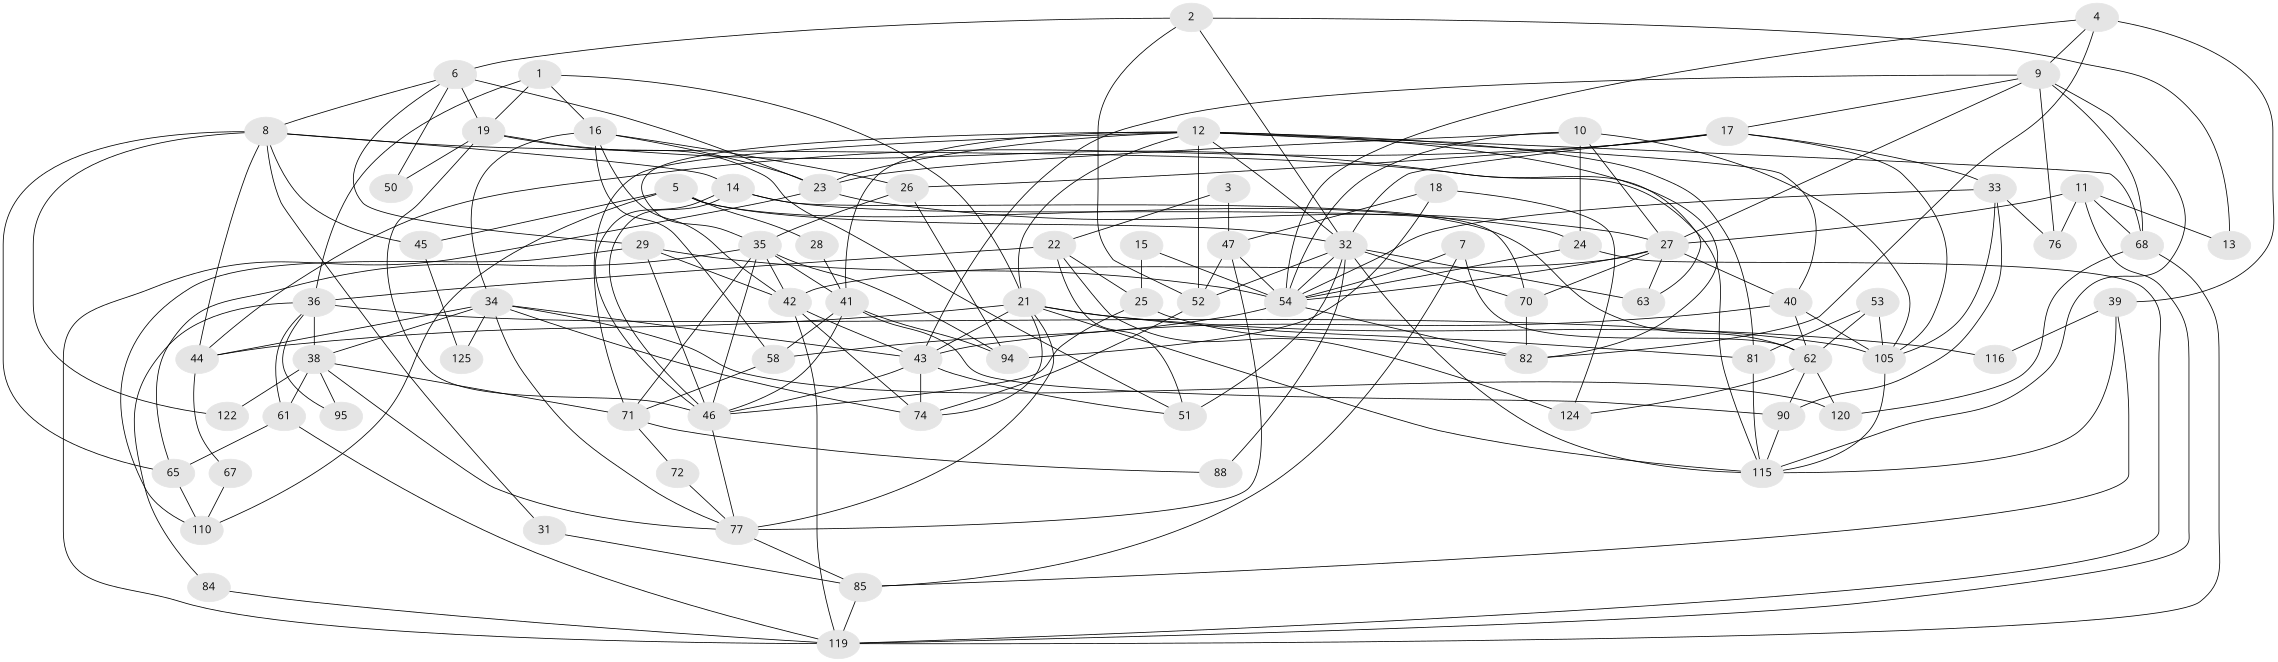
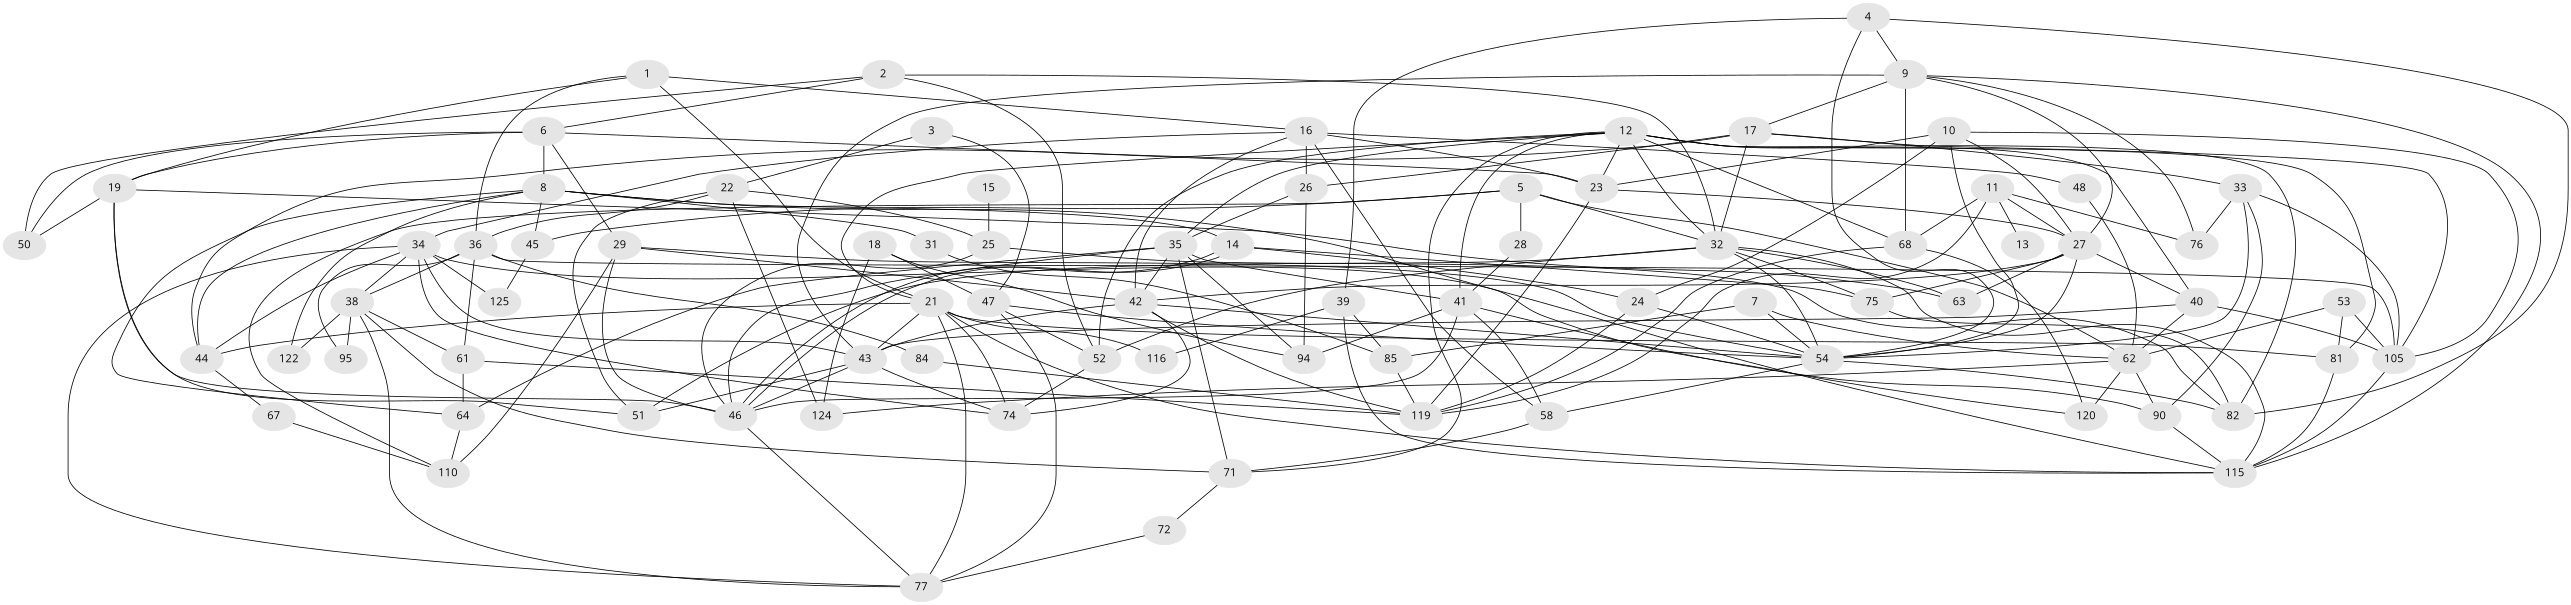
edge "2" -- "13": now "2" -- "50"
node "48": added
edge "15" -- "54": now "42" -- "54"
node "70": label "70" -> "75"
node "65": label "65" -> "64"
node "88": removed
edge "77" -- "85": removed
